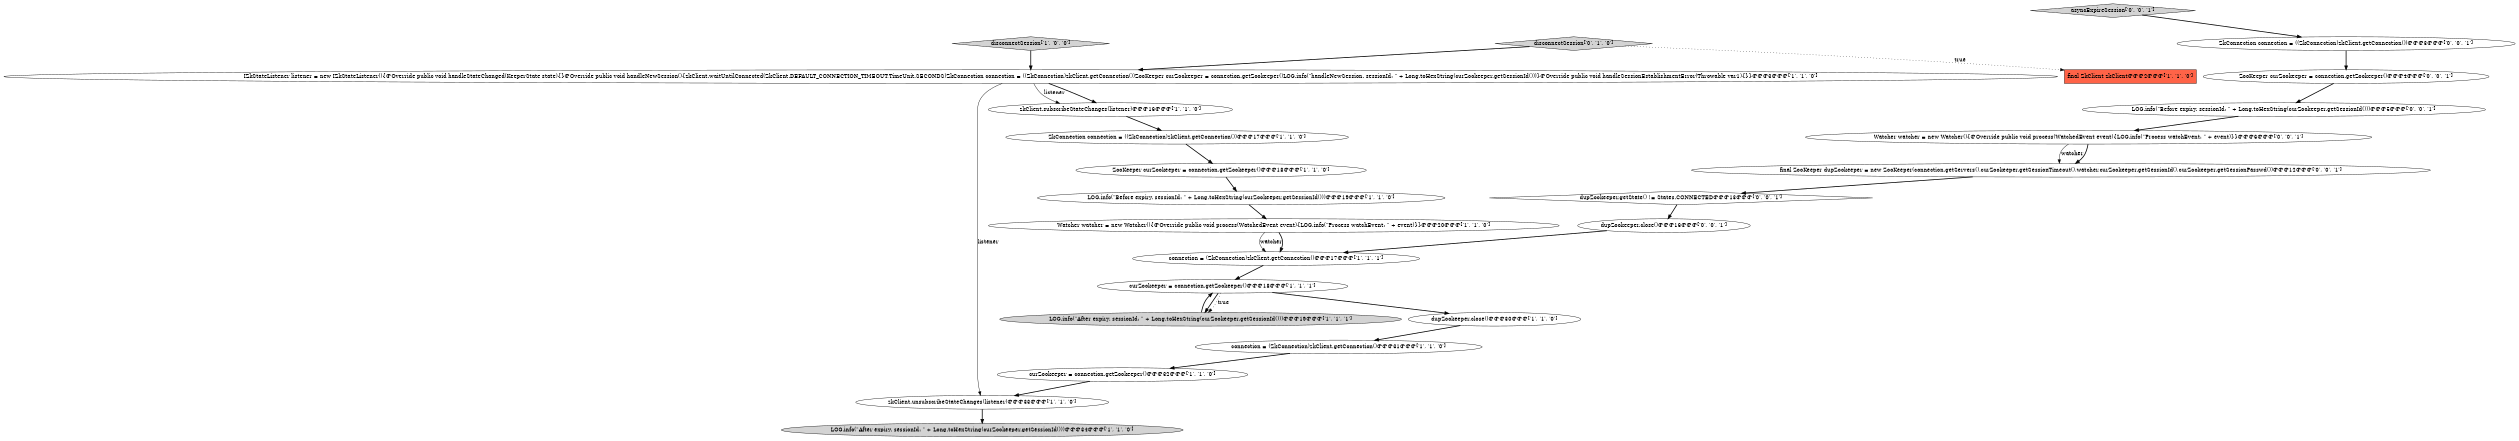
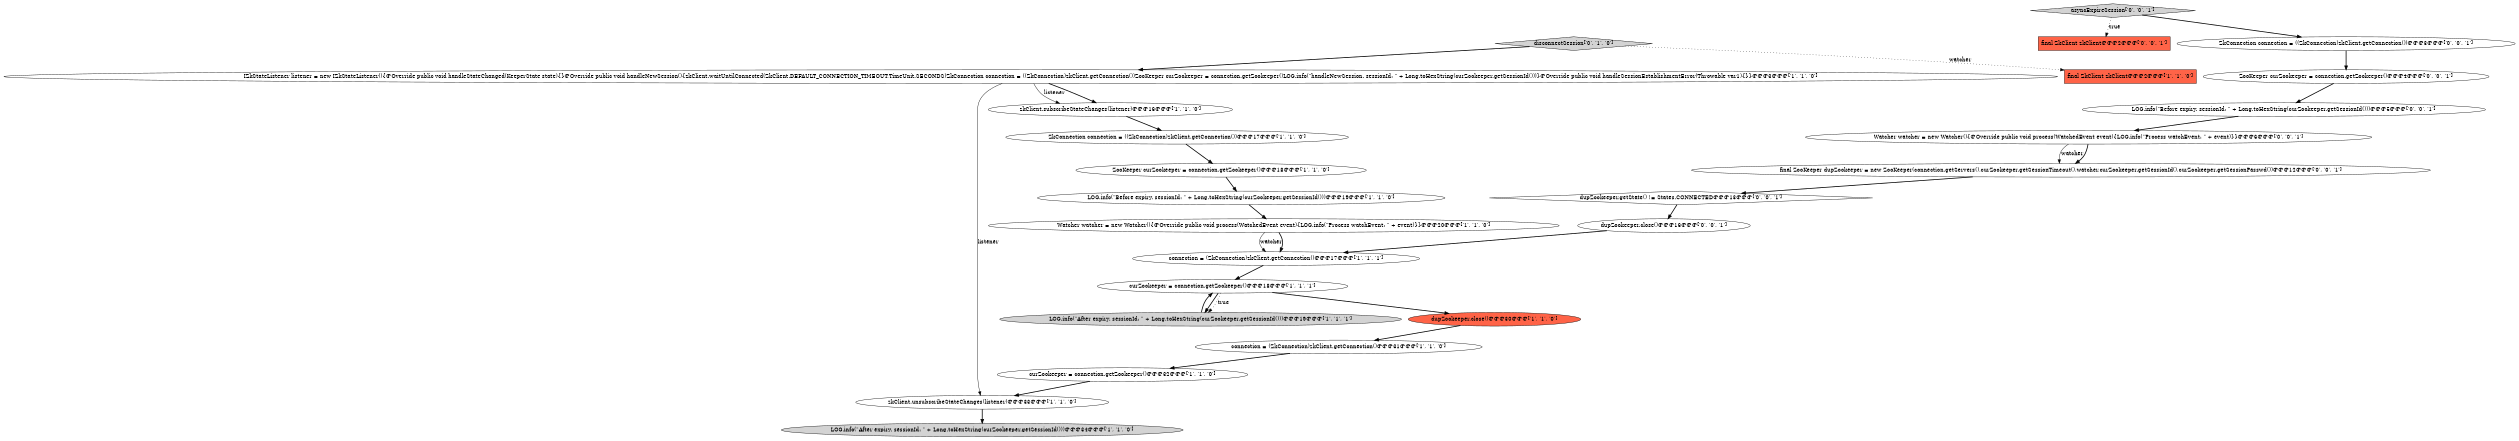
node "disconnectSession['1', '0', '0']": removed
node "final ZkClient zkClient@@@2@@@['0', '0', '1']": added
edge "disconnectSession['0', '1', '0']" -> "final ZkClient zkClient@@@2@@@['1', '1', '0']": label "true" -> "watcher"
node "dupZookeeper.close()@@@30@@@['1', '1', '0']": fillcolor white -> tomato
